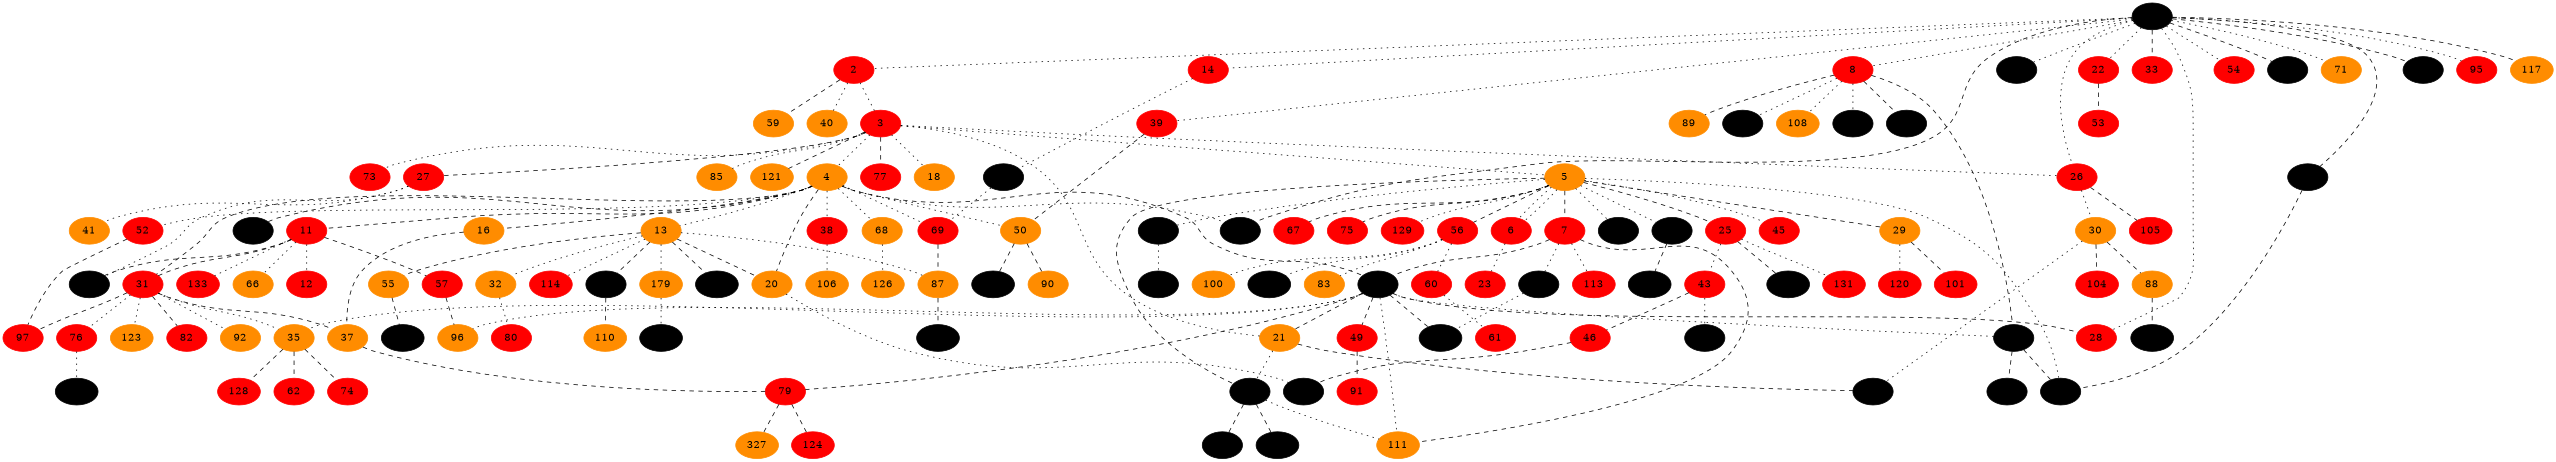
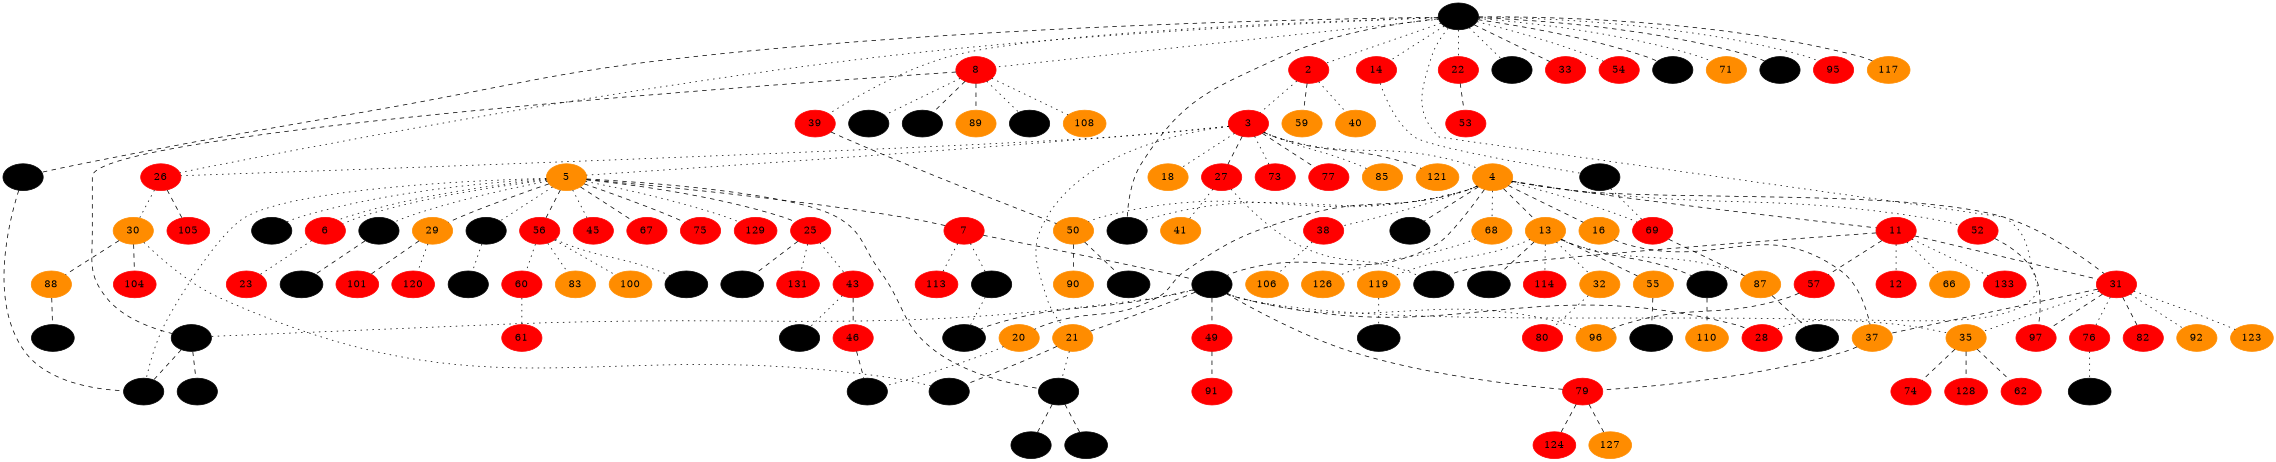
edge "4" -- "13": style dotted -> dashed
edge "13" -- "20": removed
node "179": label "179" -> "119"
node "327": label "327" -> "127"
node "111": removed
